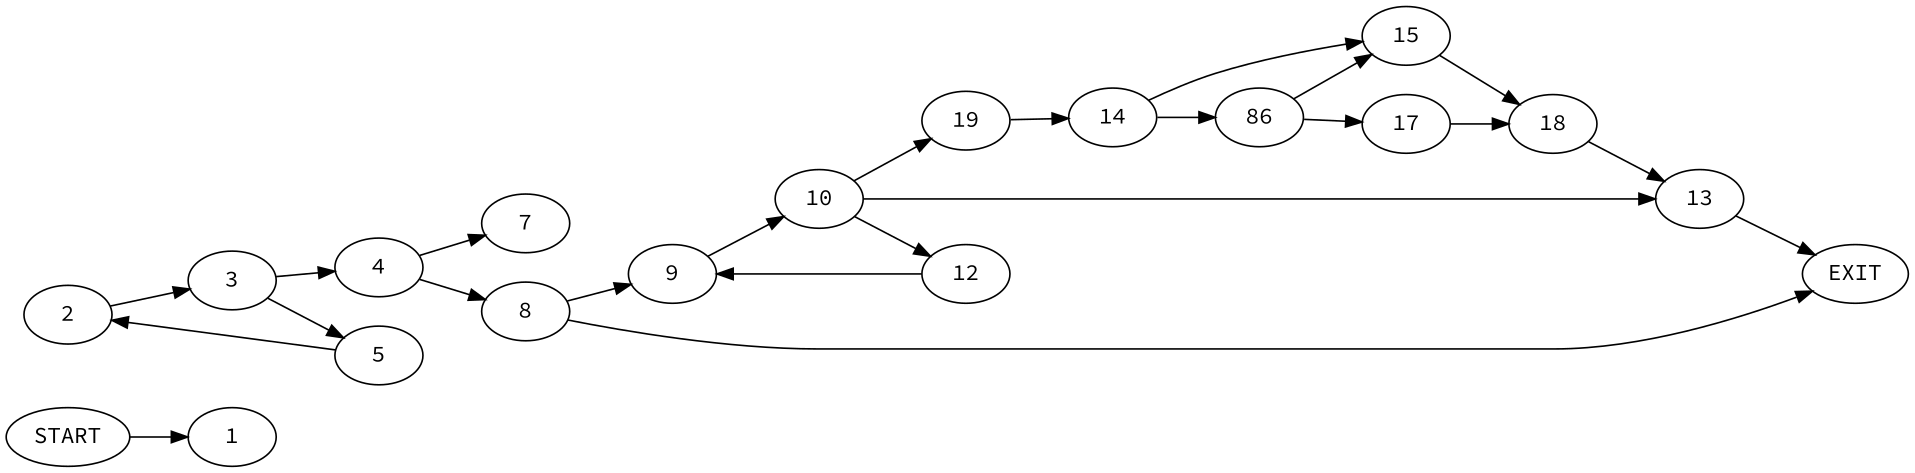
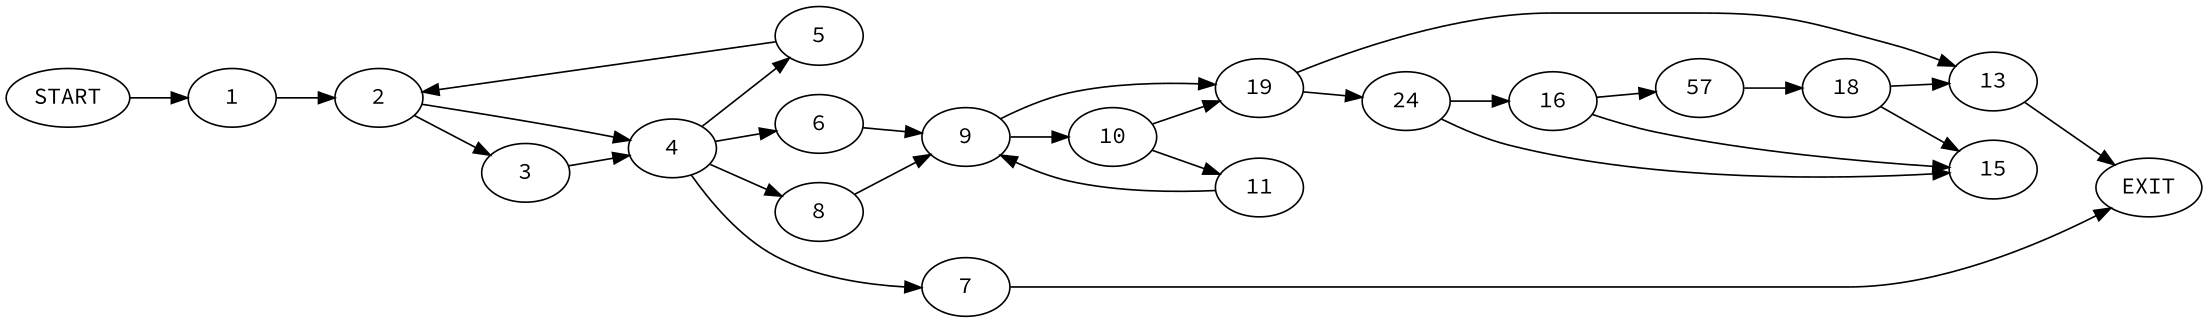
edge "15" -> "18": reversed
edge "9" -> "19": added
edge "1" -> "2": added
node "14": label "14" -> "24"
node "86": label "86" -> "16"
edge "2" -> "4": added
node "6": added
node "17": label "17" -> "57"
edge "10" -> "13": now "19" -> "13"
node "12": label "12" -> "11"
edge "3" -> "5": now "4" -> "5"
edge "8" -> "EXIT": now "7" -> "EXIT"
